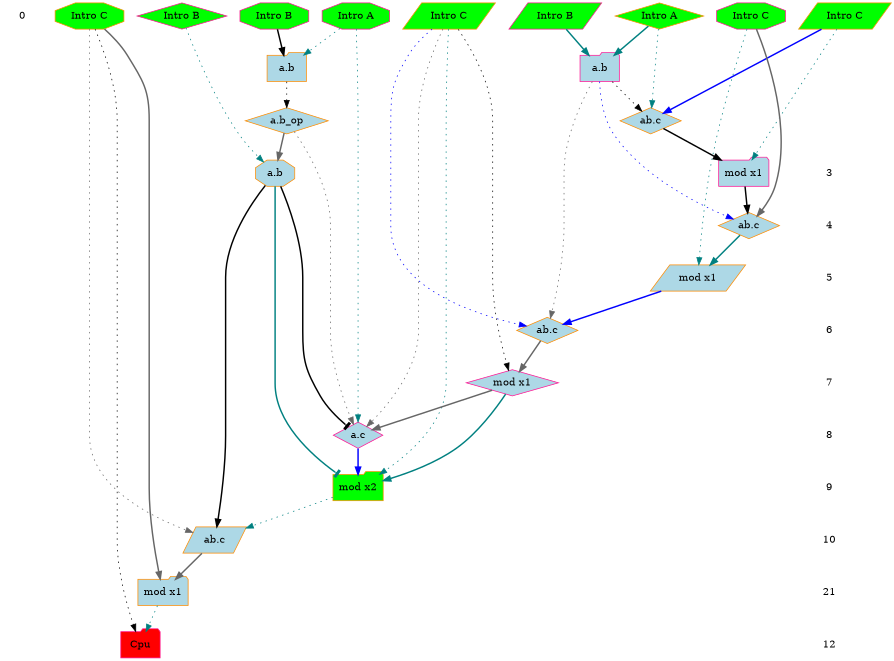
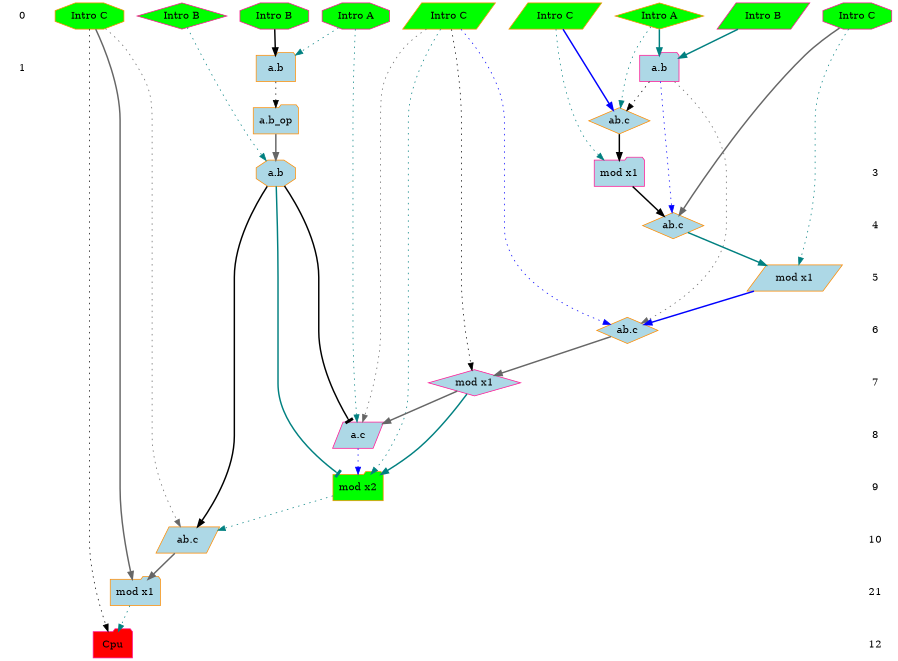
node "1": added
node "a.b_op": shape diamond -> folder
edge "a.b_op" -> "a.c": removed
node "a.c": shape diamond -> parallelogram
edge "a.c" -> "mod x2": style bold -> dotted
